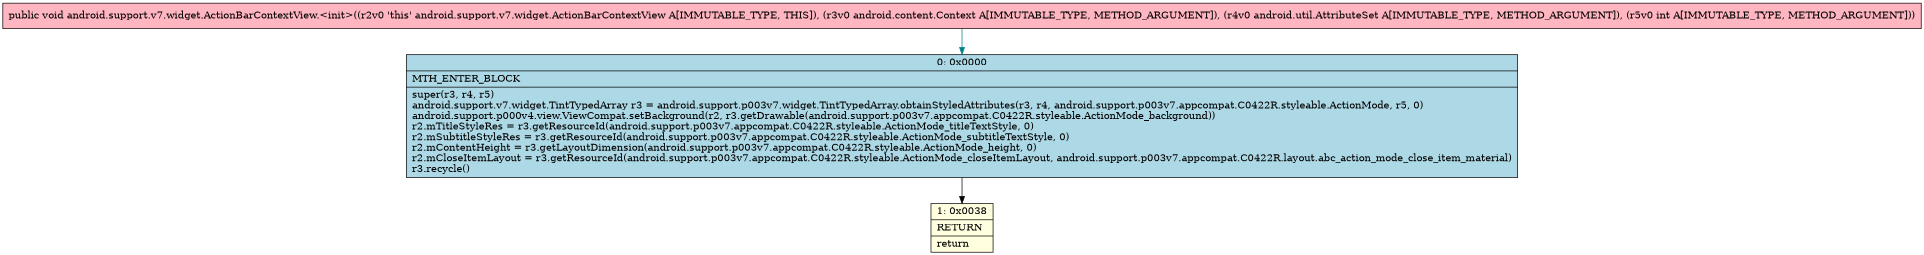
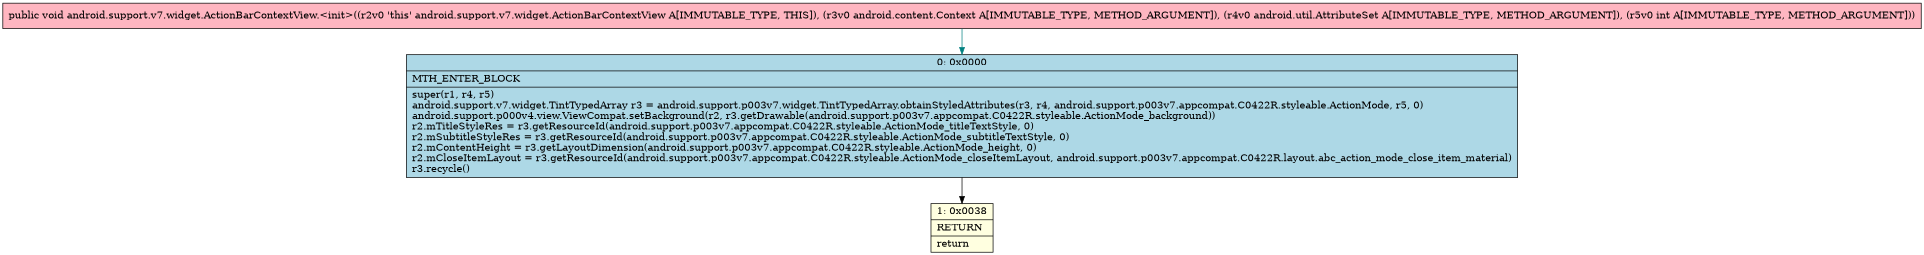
node "0: 0x0000": text "super(r3, r4, r5)" -> "super(r1, r4, r5)"
